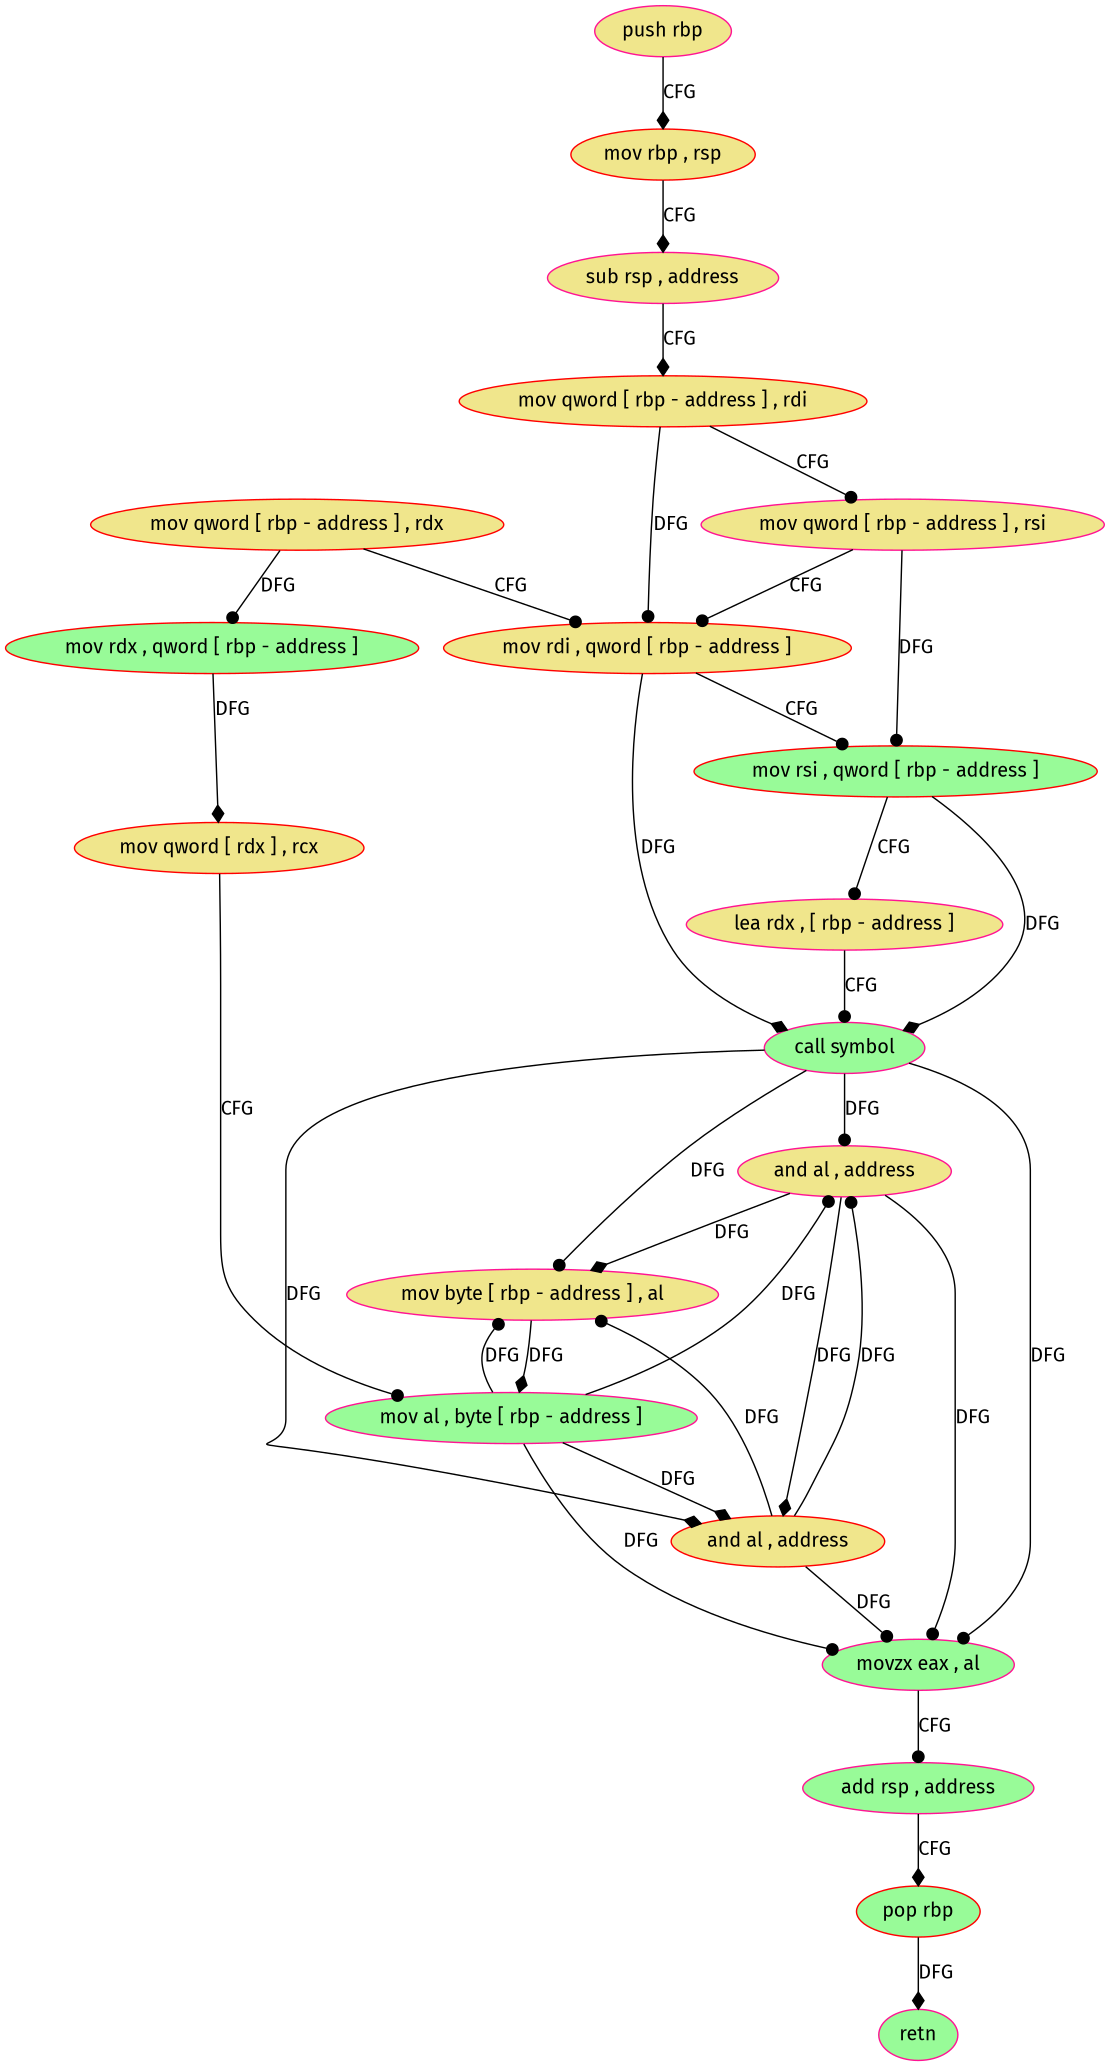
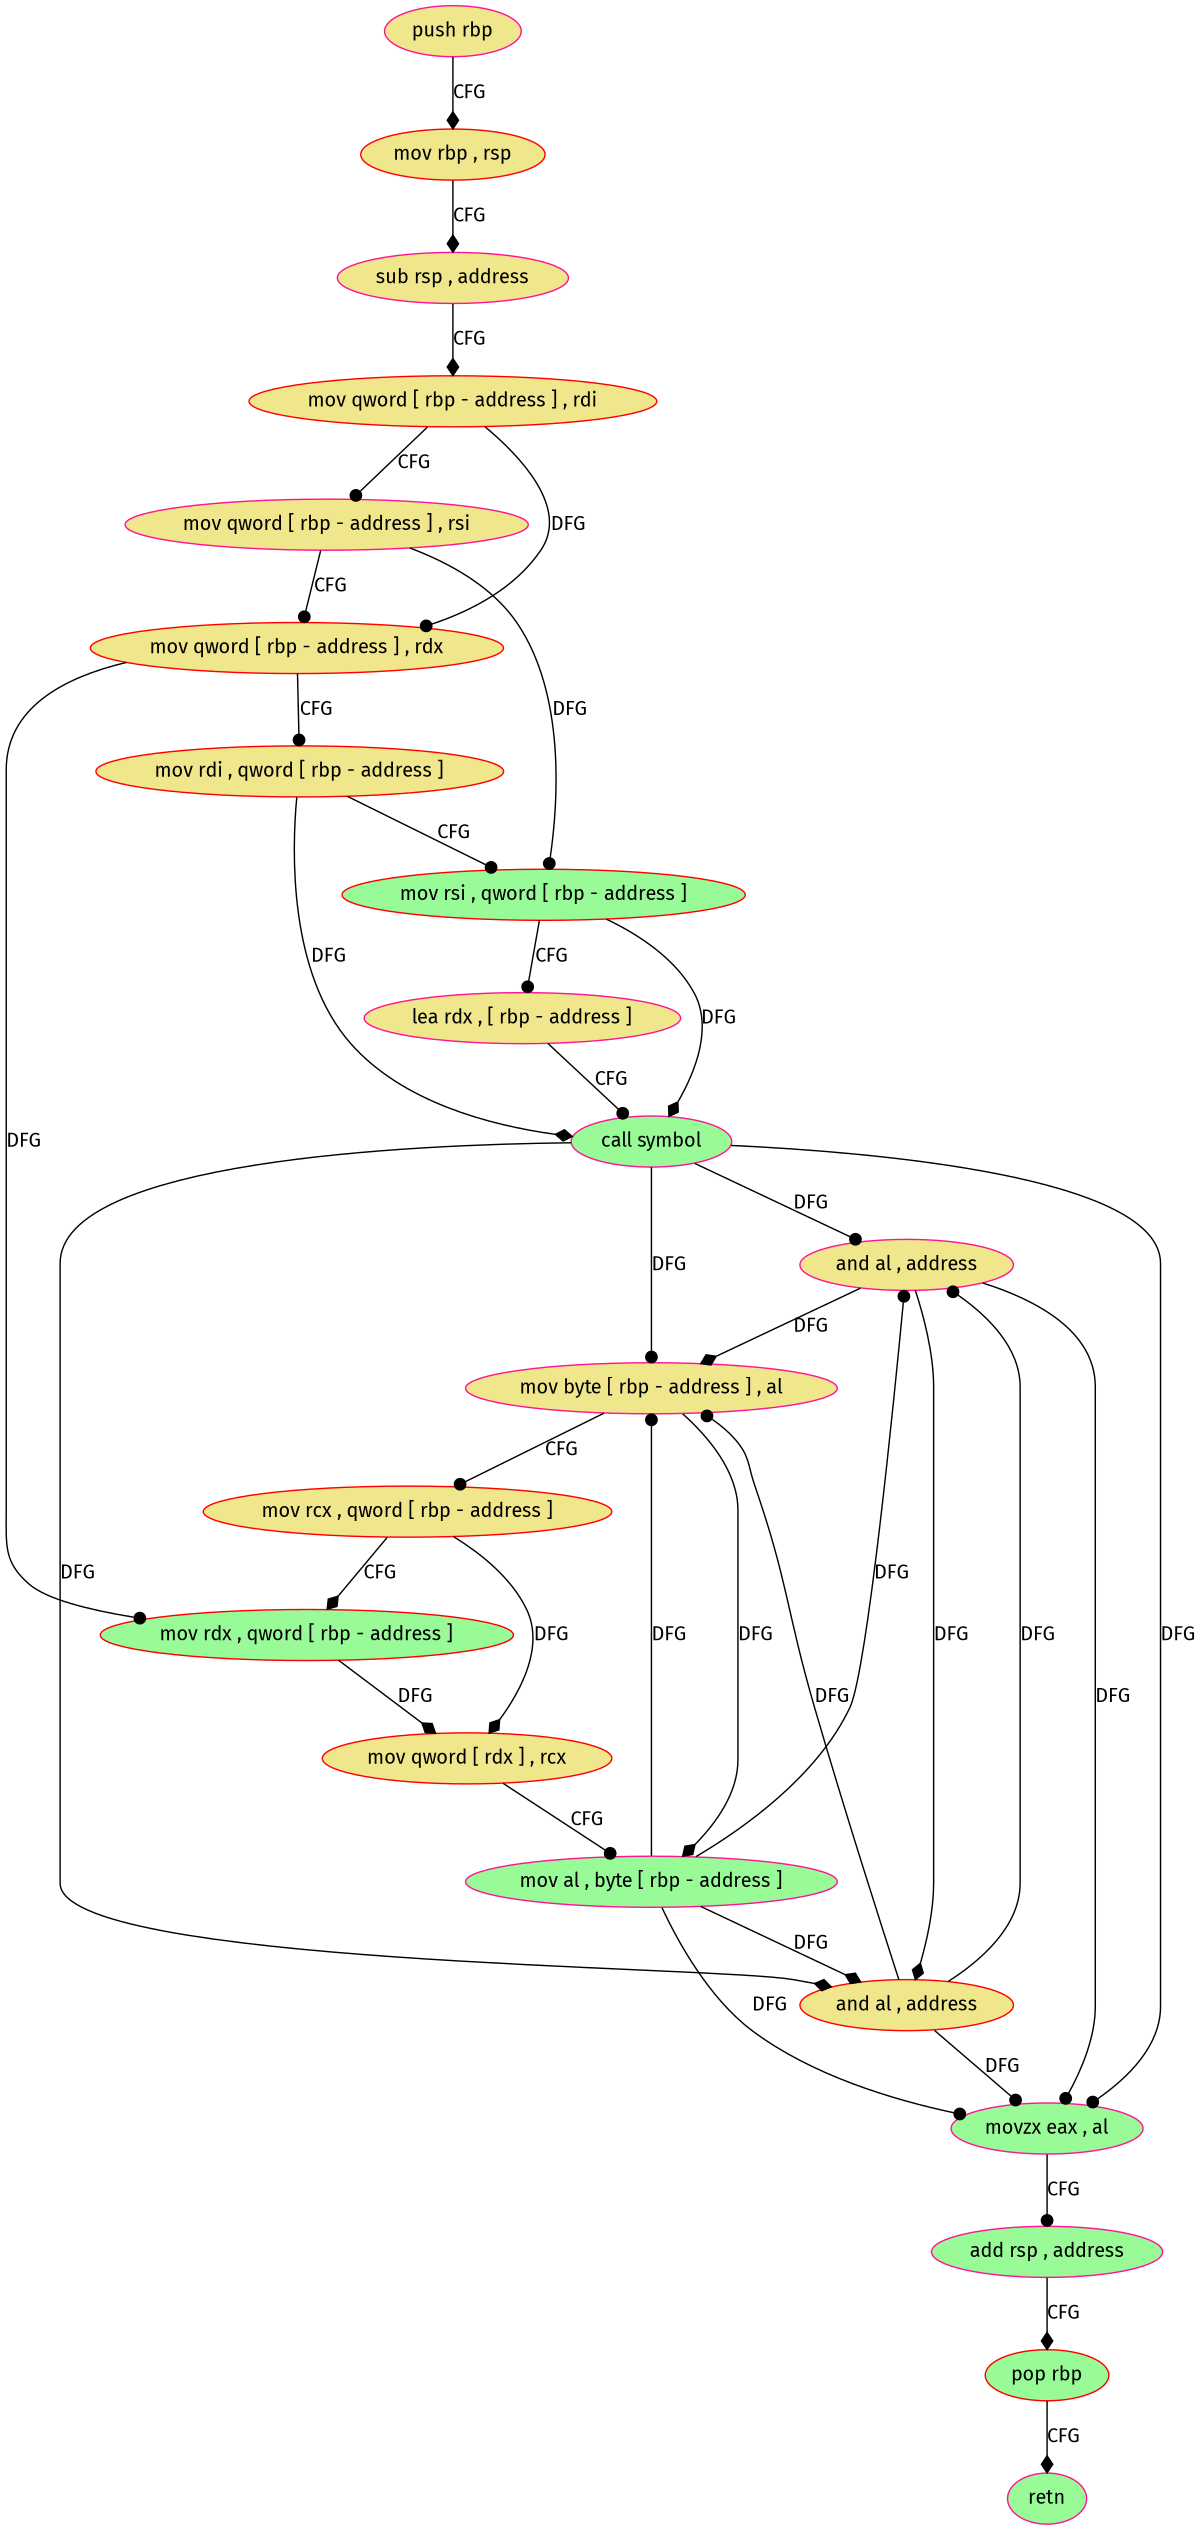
edge "mov qword [ rbp - address ] , rdi" -> "mov rdi , qword [ rbp - address ]": now "mov qword [ rbp - address ] , rdi" -> "mov qword [ rbp - address ] , rdx"
edge "mov qword [ rbp - address ] , rsi" -> "mov rdi , qword [ rbp - address ]": now "mov qword [ rbp - address ] , rsi" -> "mov qword [ rbp - address ] , rdx"
node "mov rcx , qword [ rbp - address ]": added
edge "pop rbp" -> "retn": label "DFG" -> "CFG"
